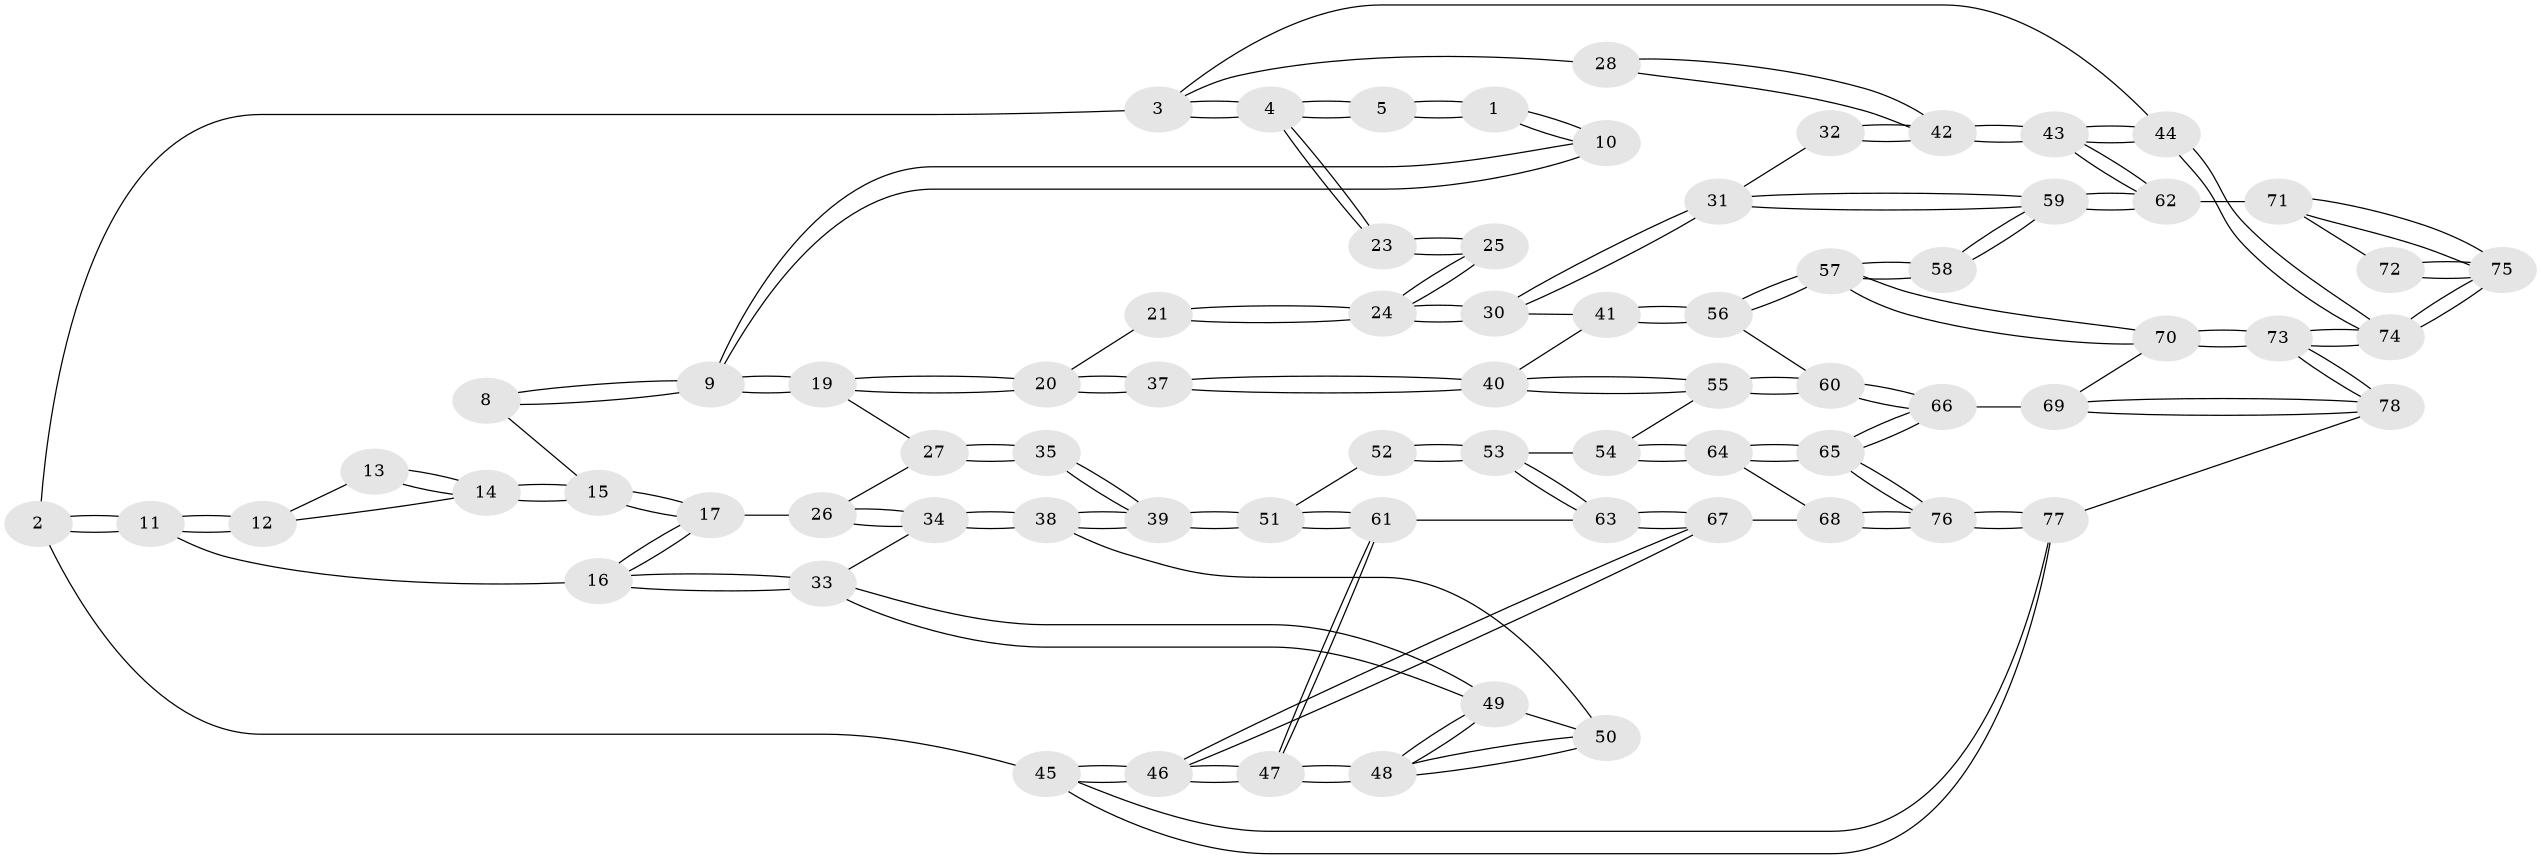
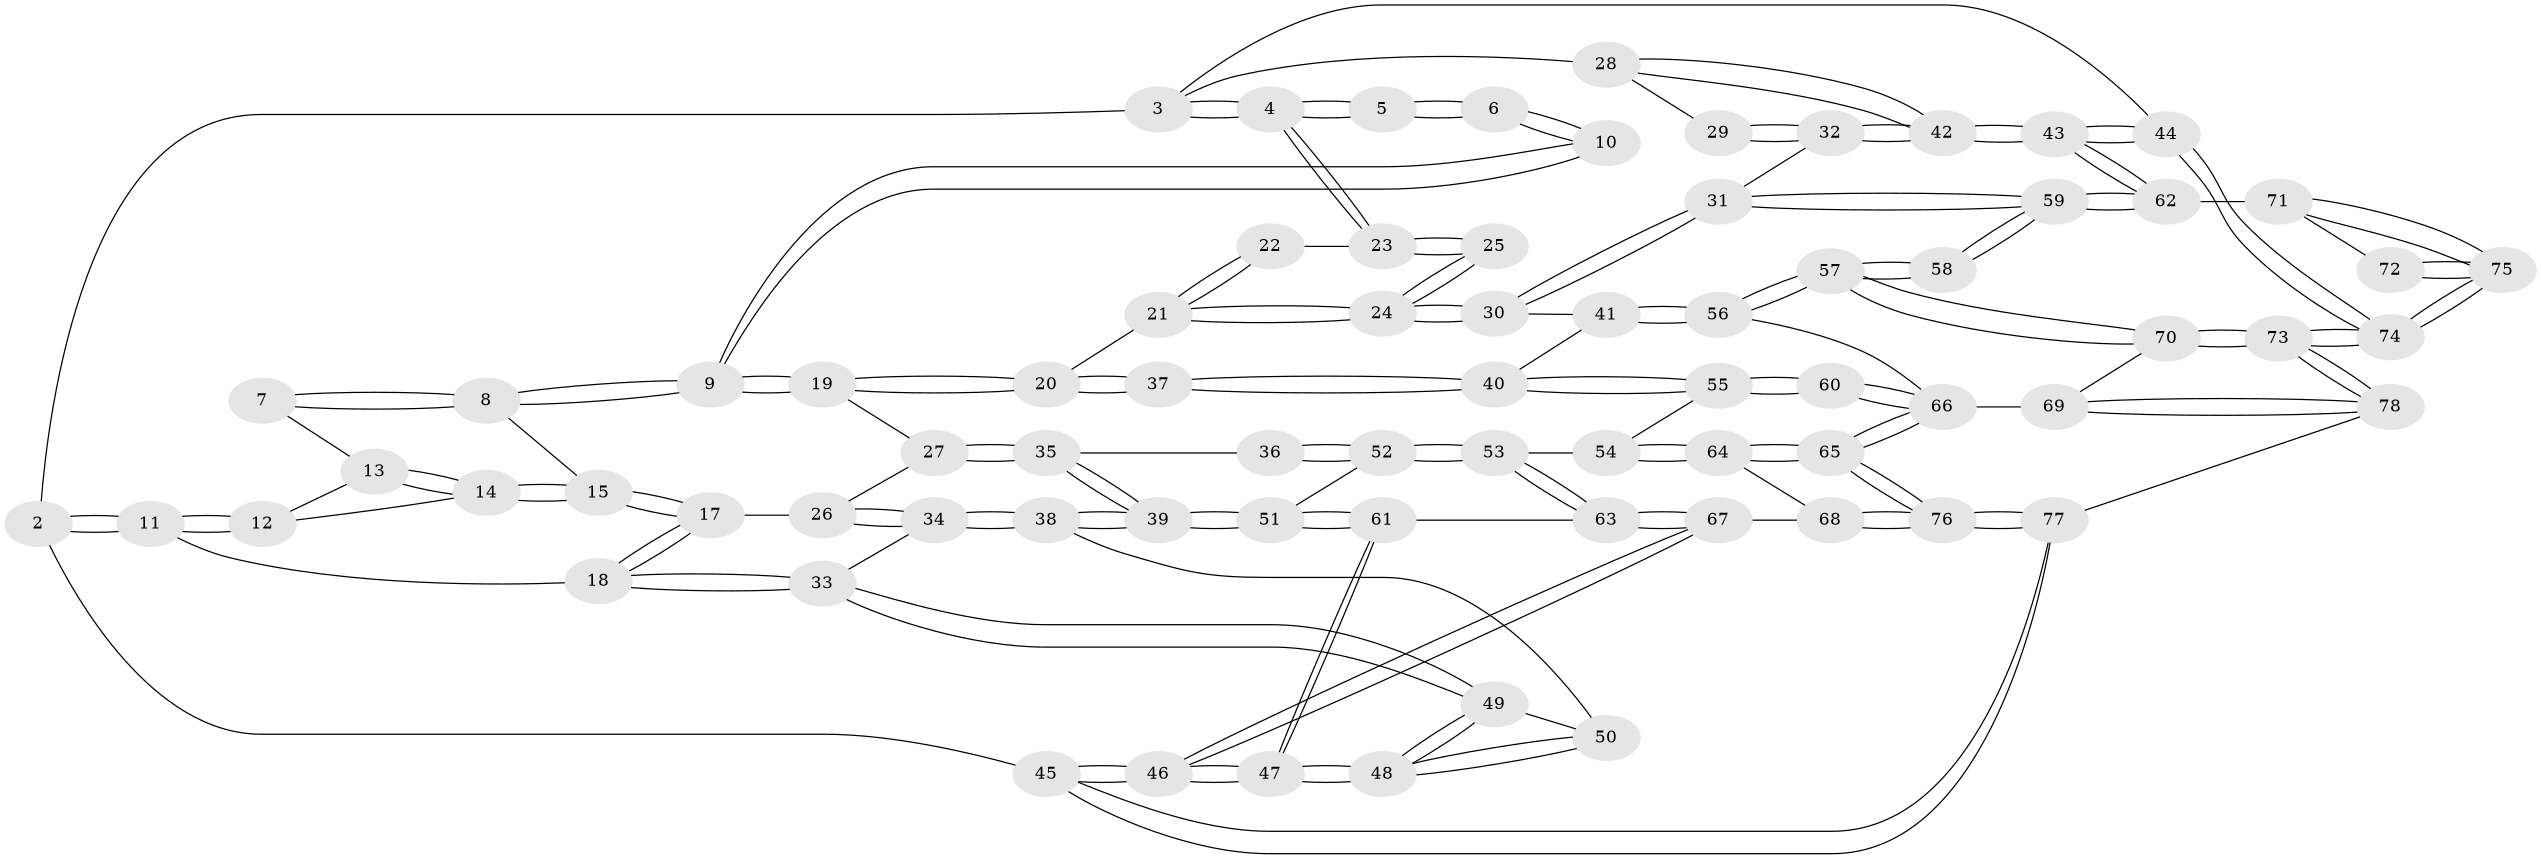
node "1": label "1" -> "6"
node "29": added
node "22": added
edge "56" -- "60": now "56" -- "66"
node "7": added
node "36": added
node "16": label "16" -> "18"
